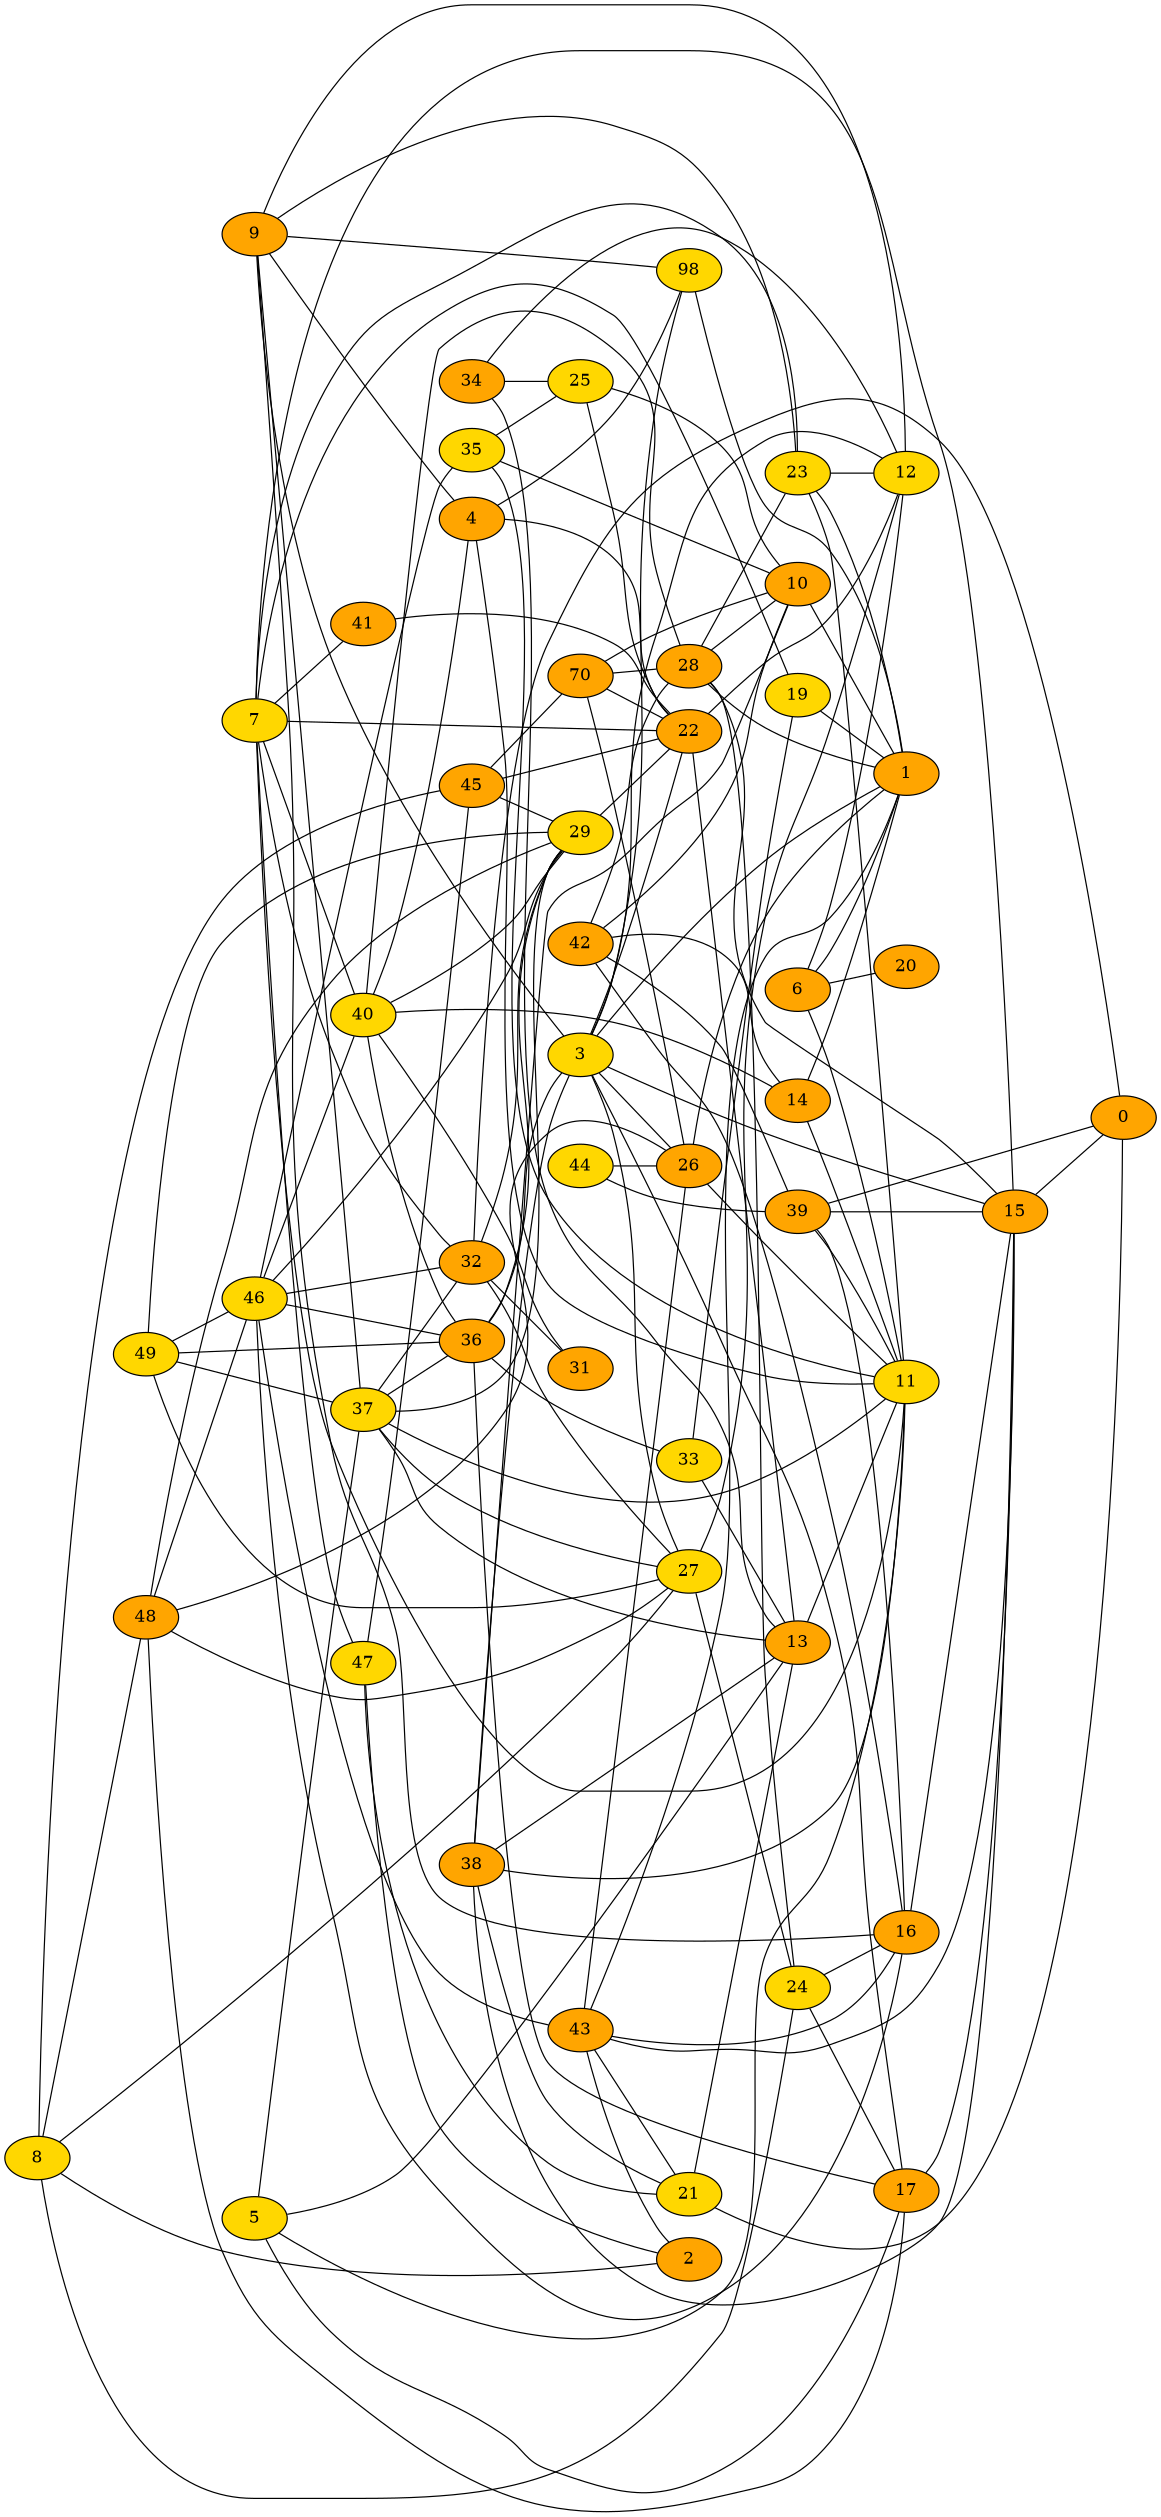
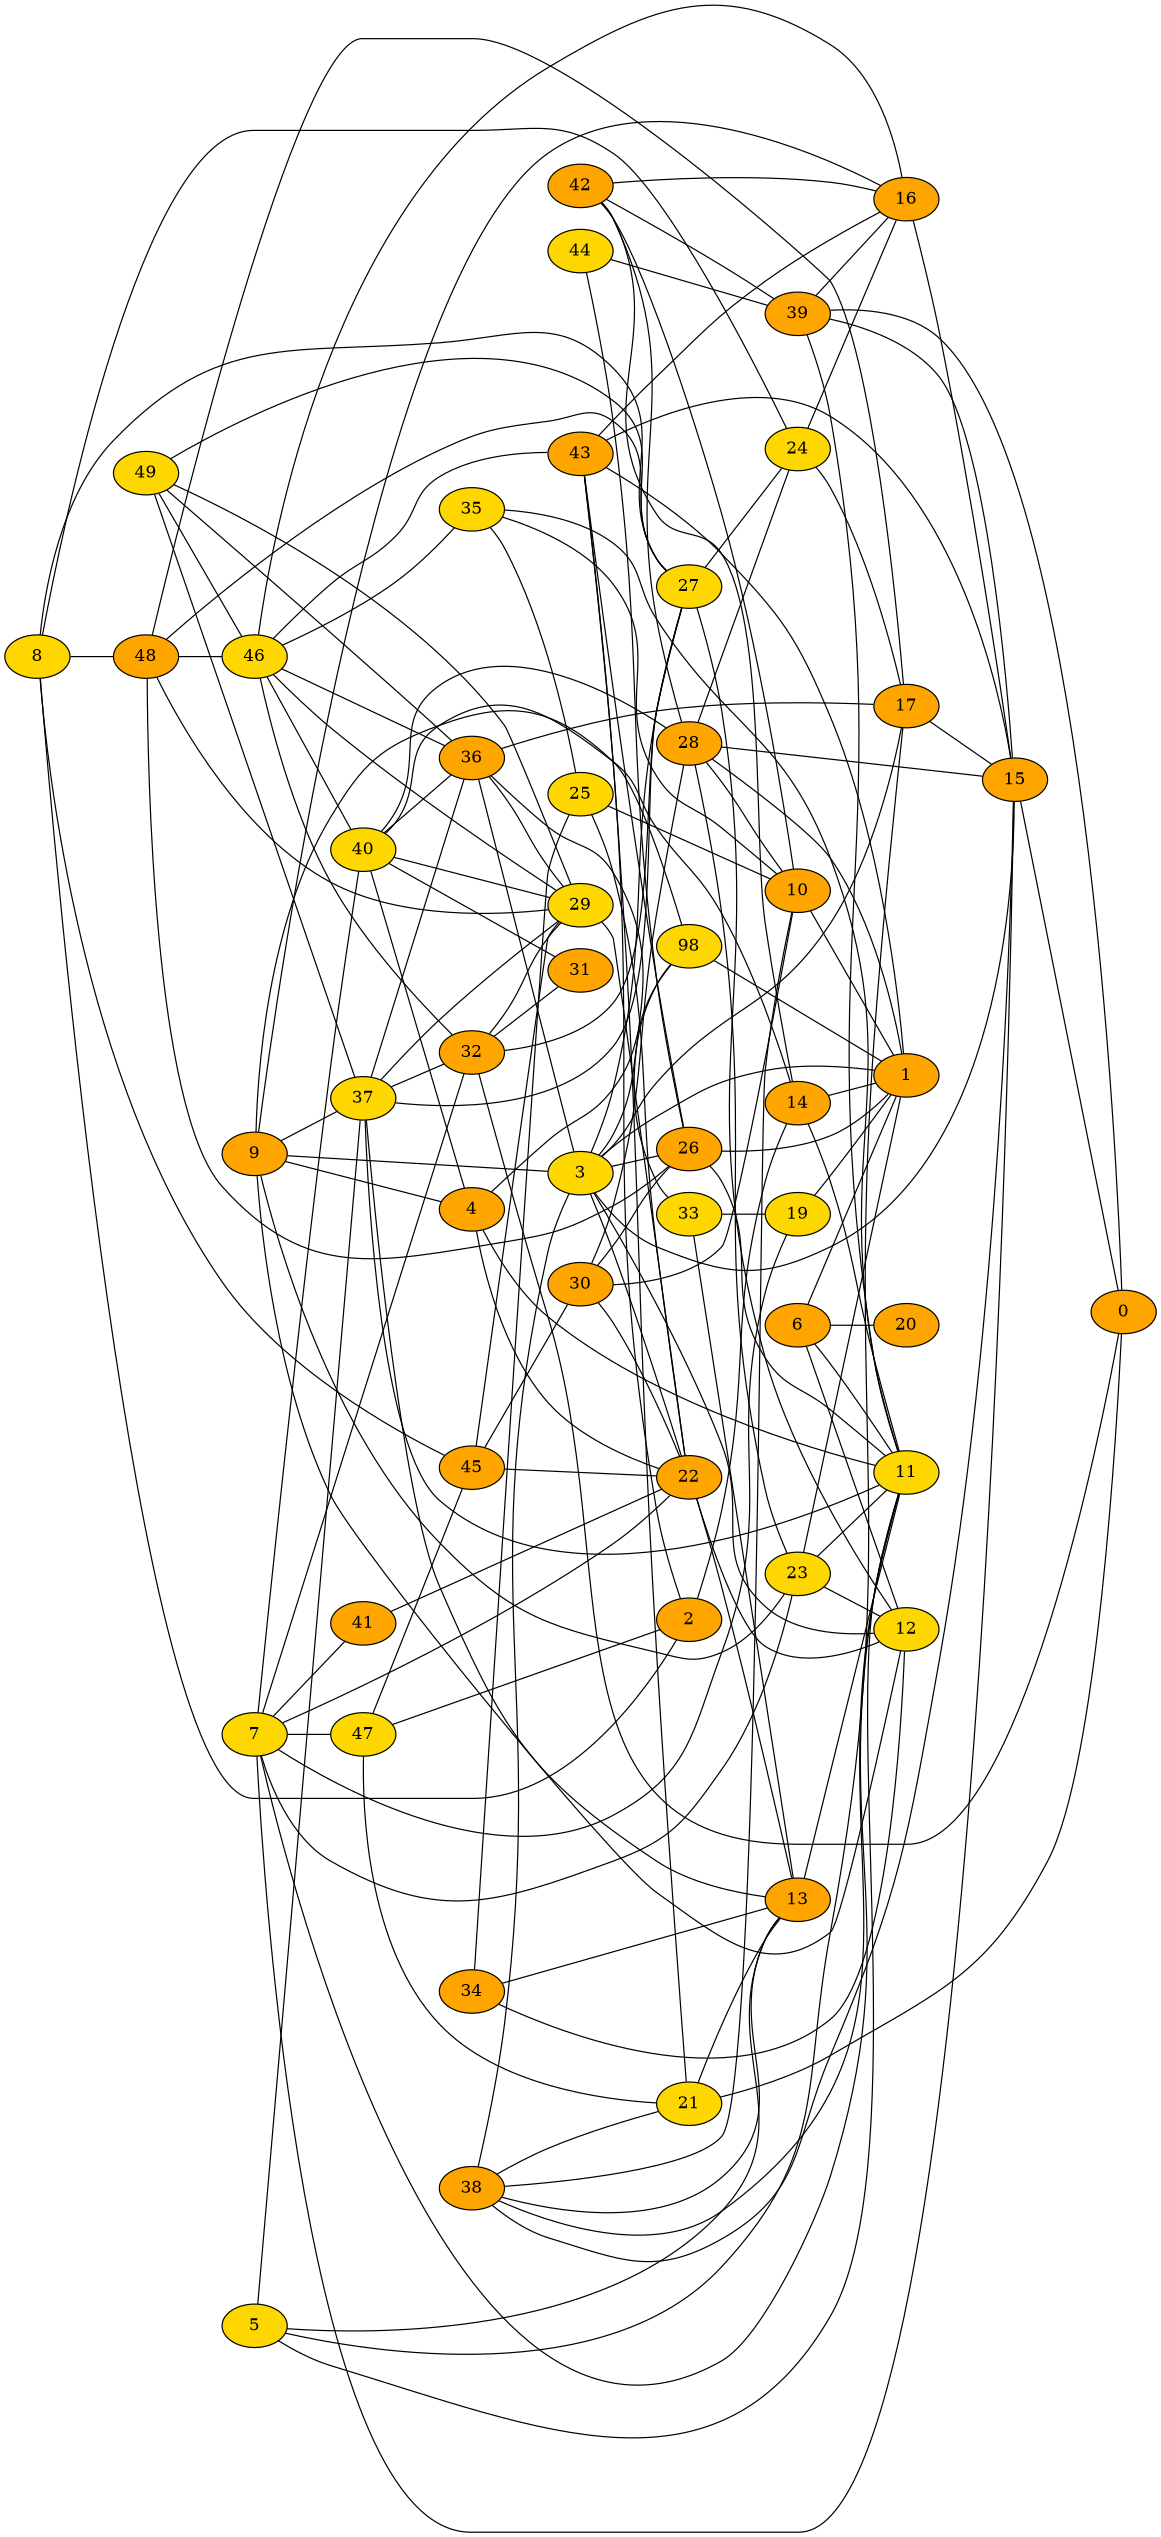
node "70": label "70" -> "30"
edge "14" -- "2": added
